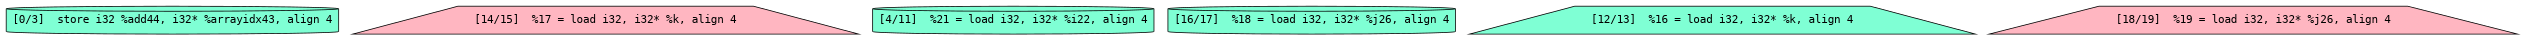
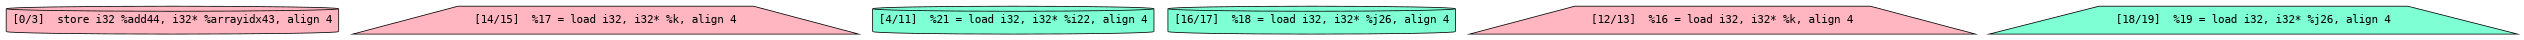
node "[0/3]  store i32 %add44, i32* %arrayidx43, align 4": fillcolor aquamarine -> lightpink
node "[12/13]  %16 = load i32, i32* %k, align 4": fillcolor aquamarine -> lightpink
node "[18/19]  %19 = load i32, i32* %j26, align 4": fillcolor lightpink -> aquamarine
